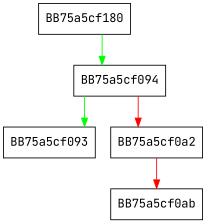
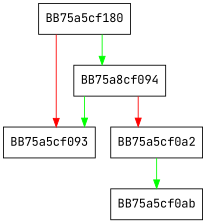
edge "BB75a5cf180" -> "BB75a5cf093": added
node "BB75a5cf094": label "BB75a5cf094" -> "BB75a8cf094"
edge "BB75a5cf0a2" -> "BB75a5cf0ab": color red -> green
